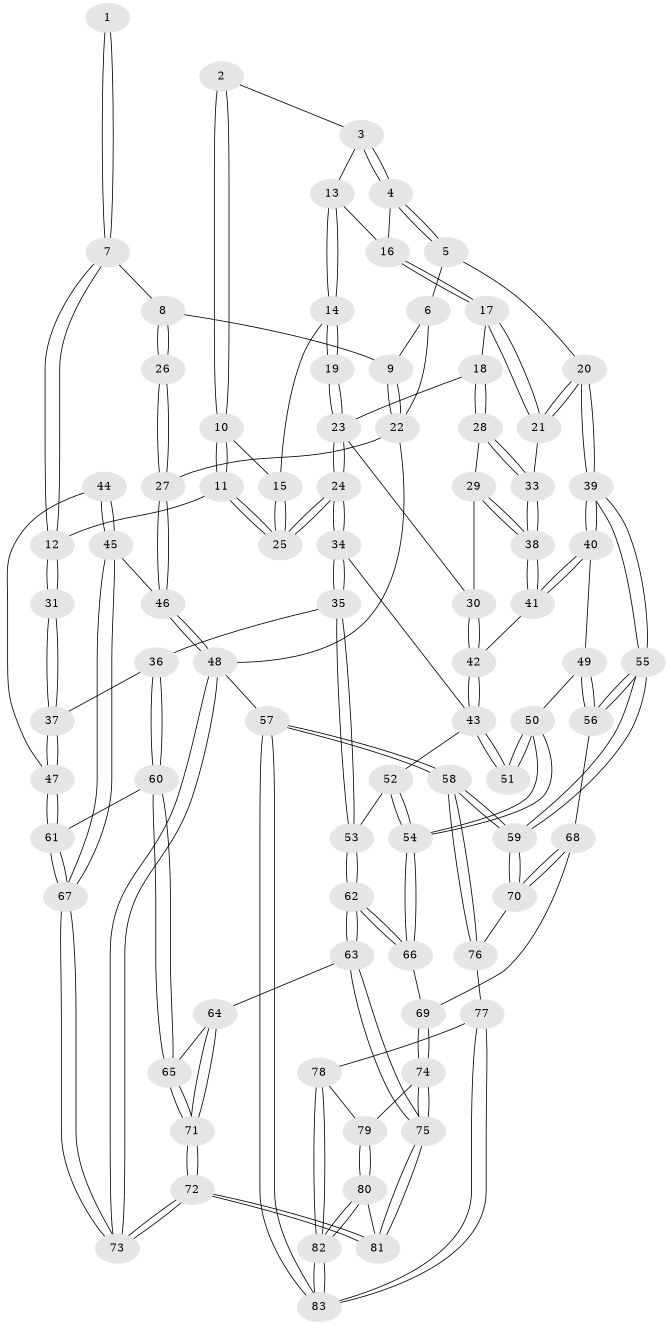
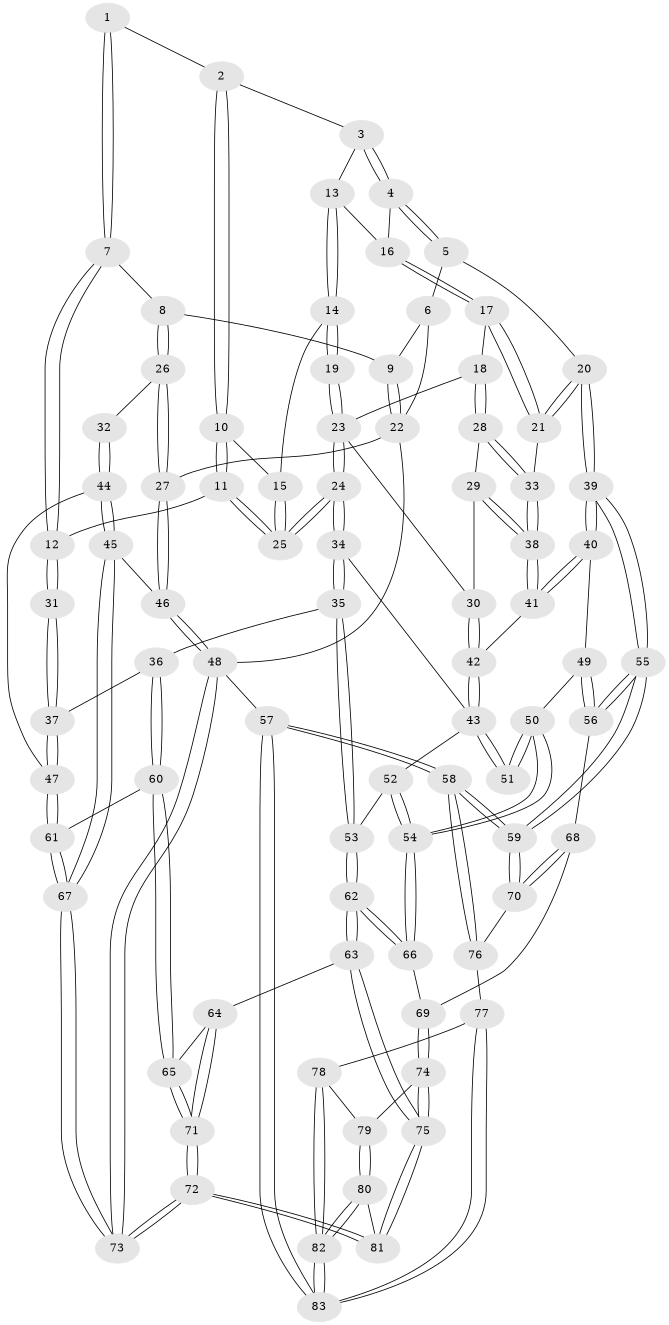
edge "1" -- "2": added
node "32": added
